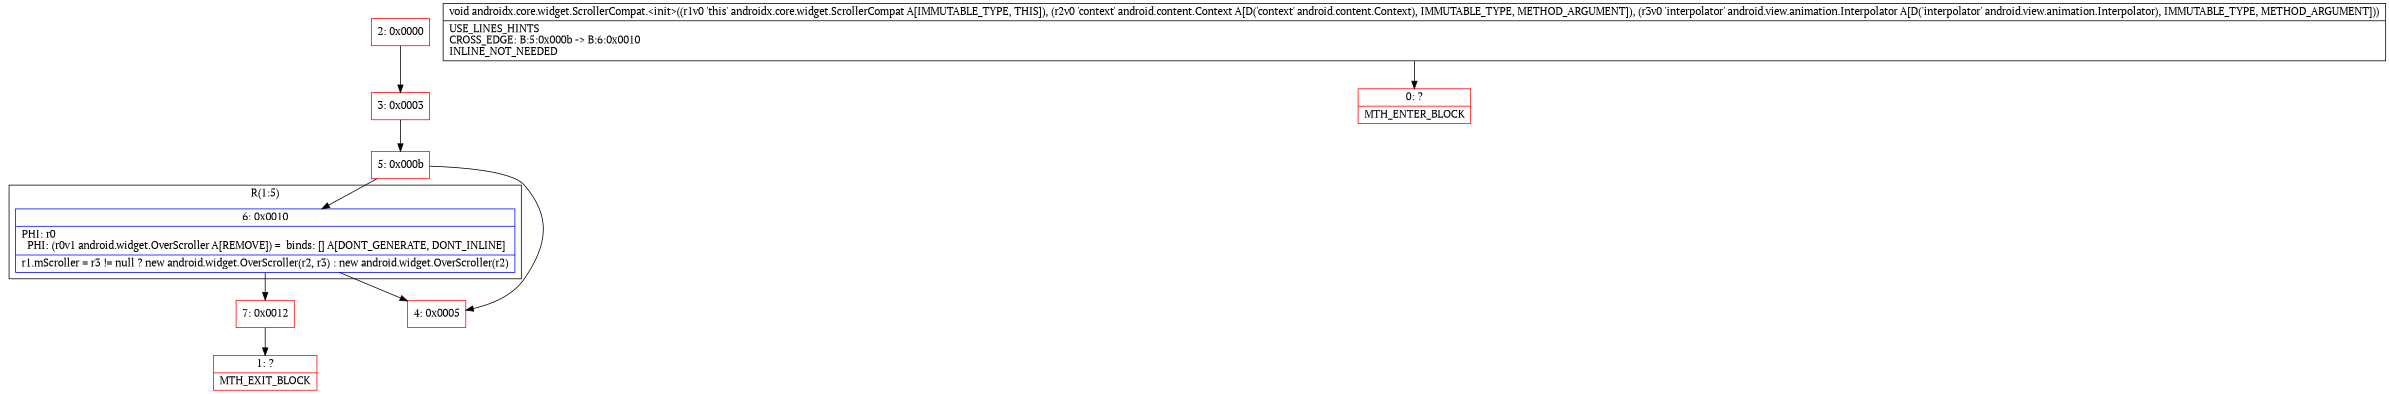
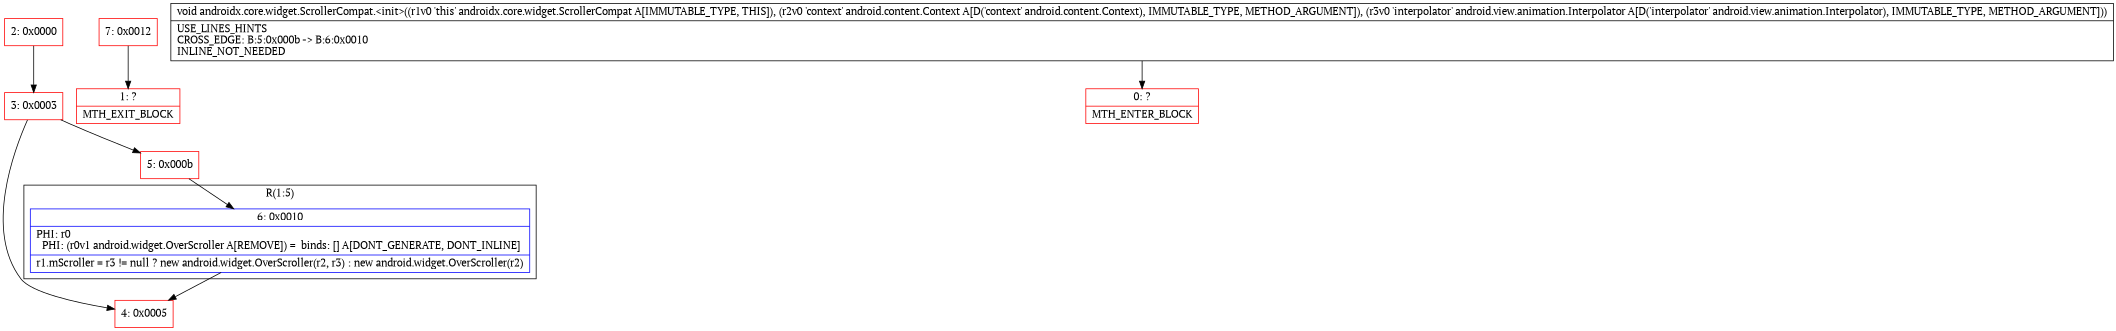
edge "5: 0x000b" -> "4: 0x0005": now "3: 0x0003" -> "4: 0x0005"
edge "6: 0x0010" -> "7: 0x0012": removed
